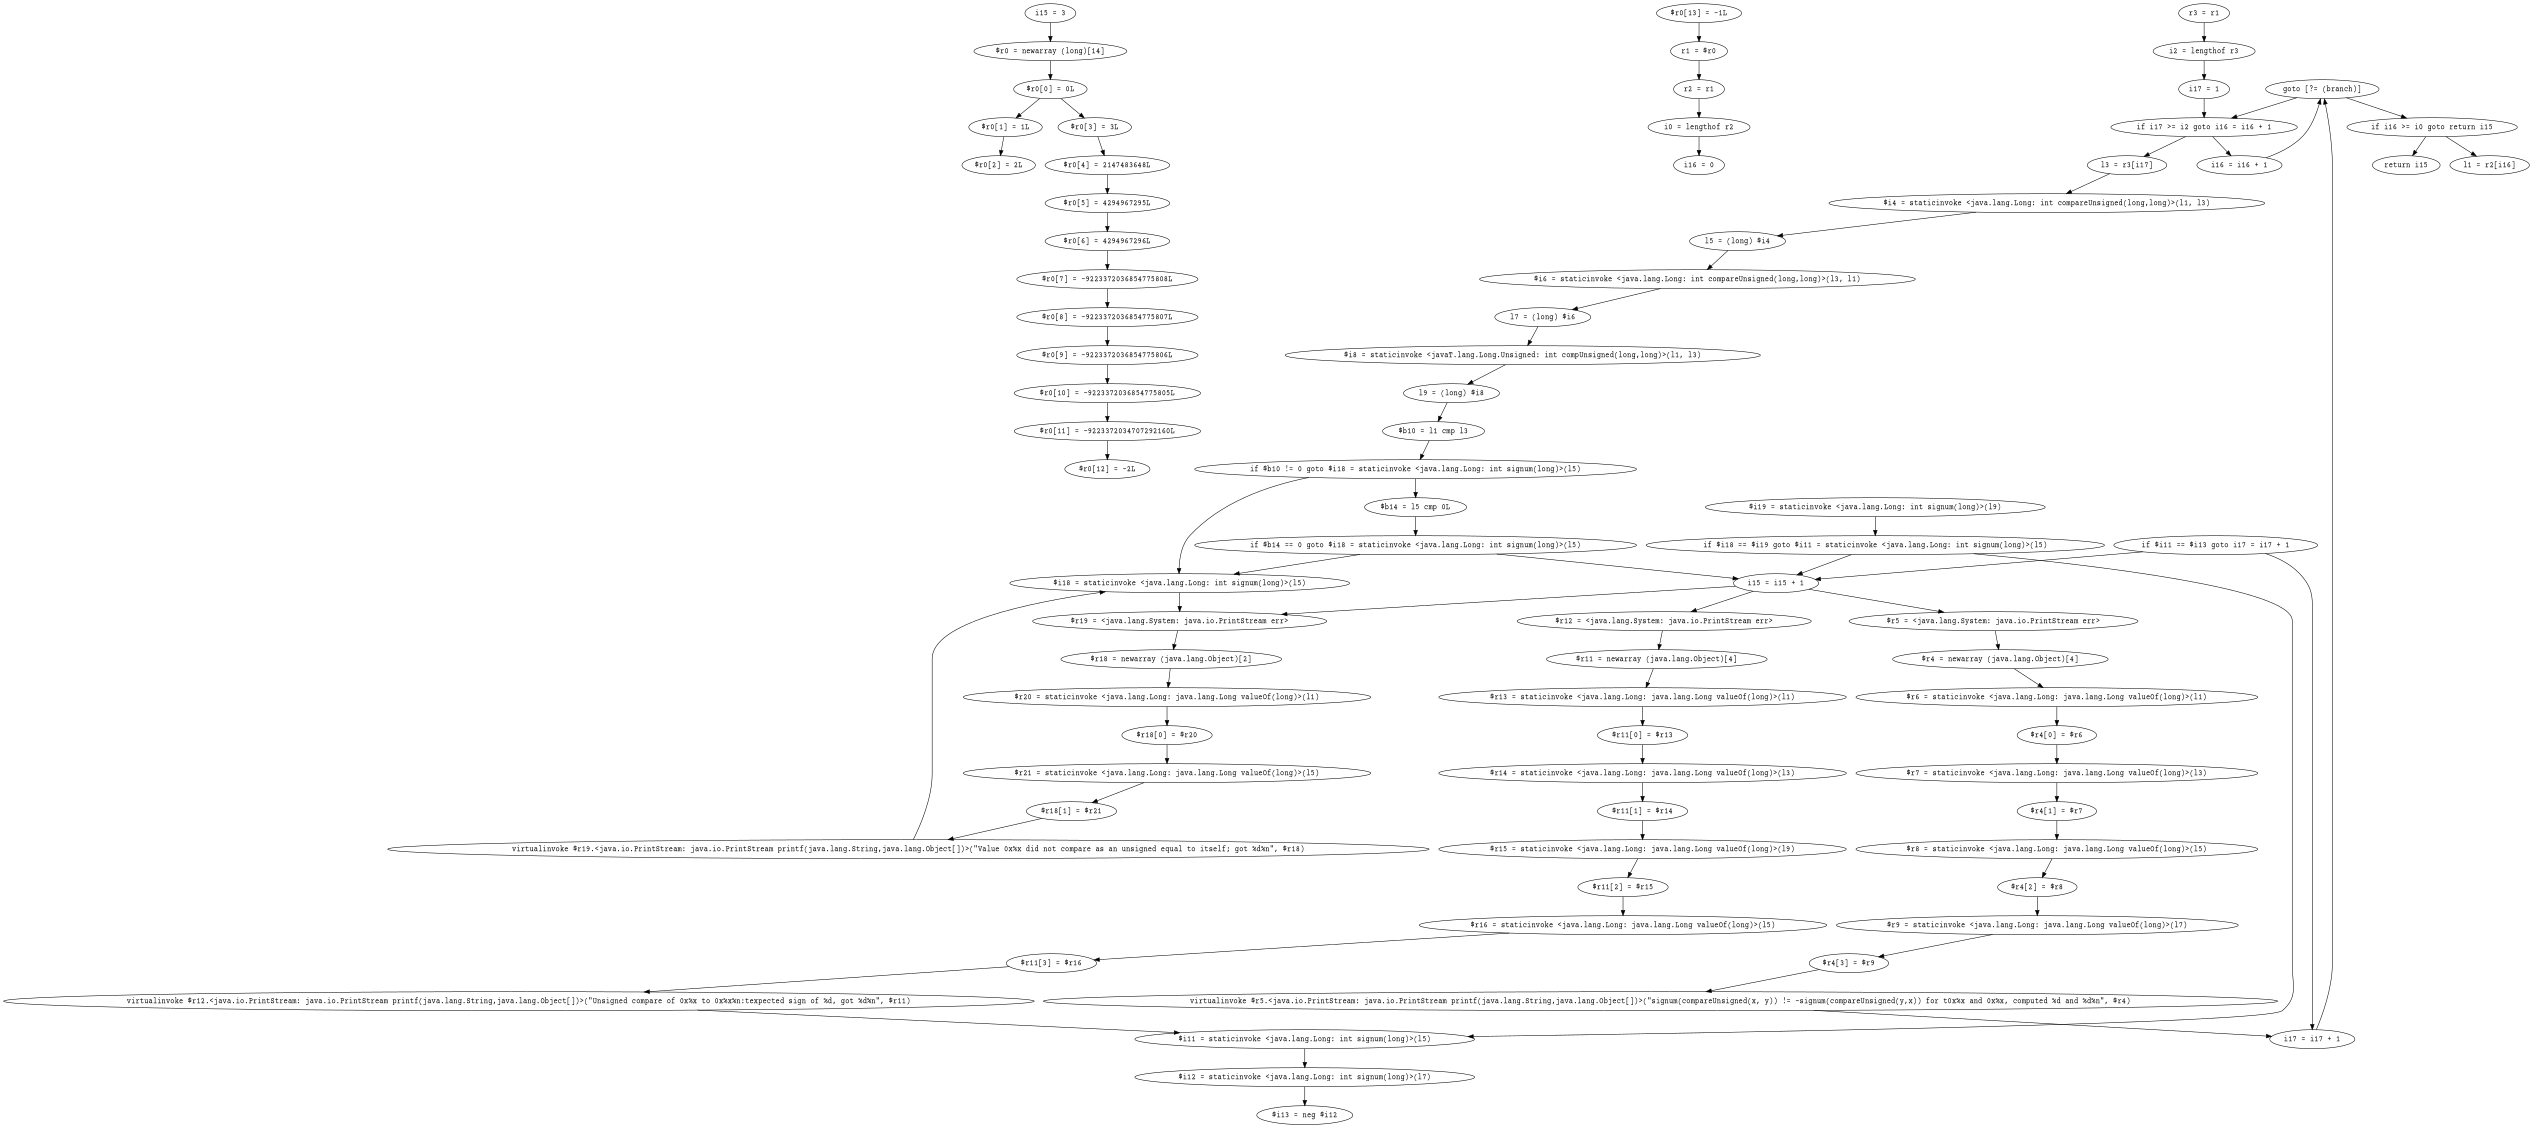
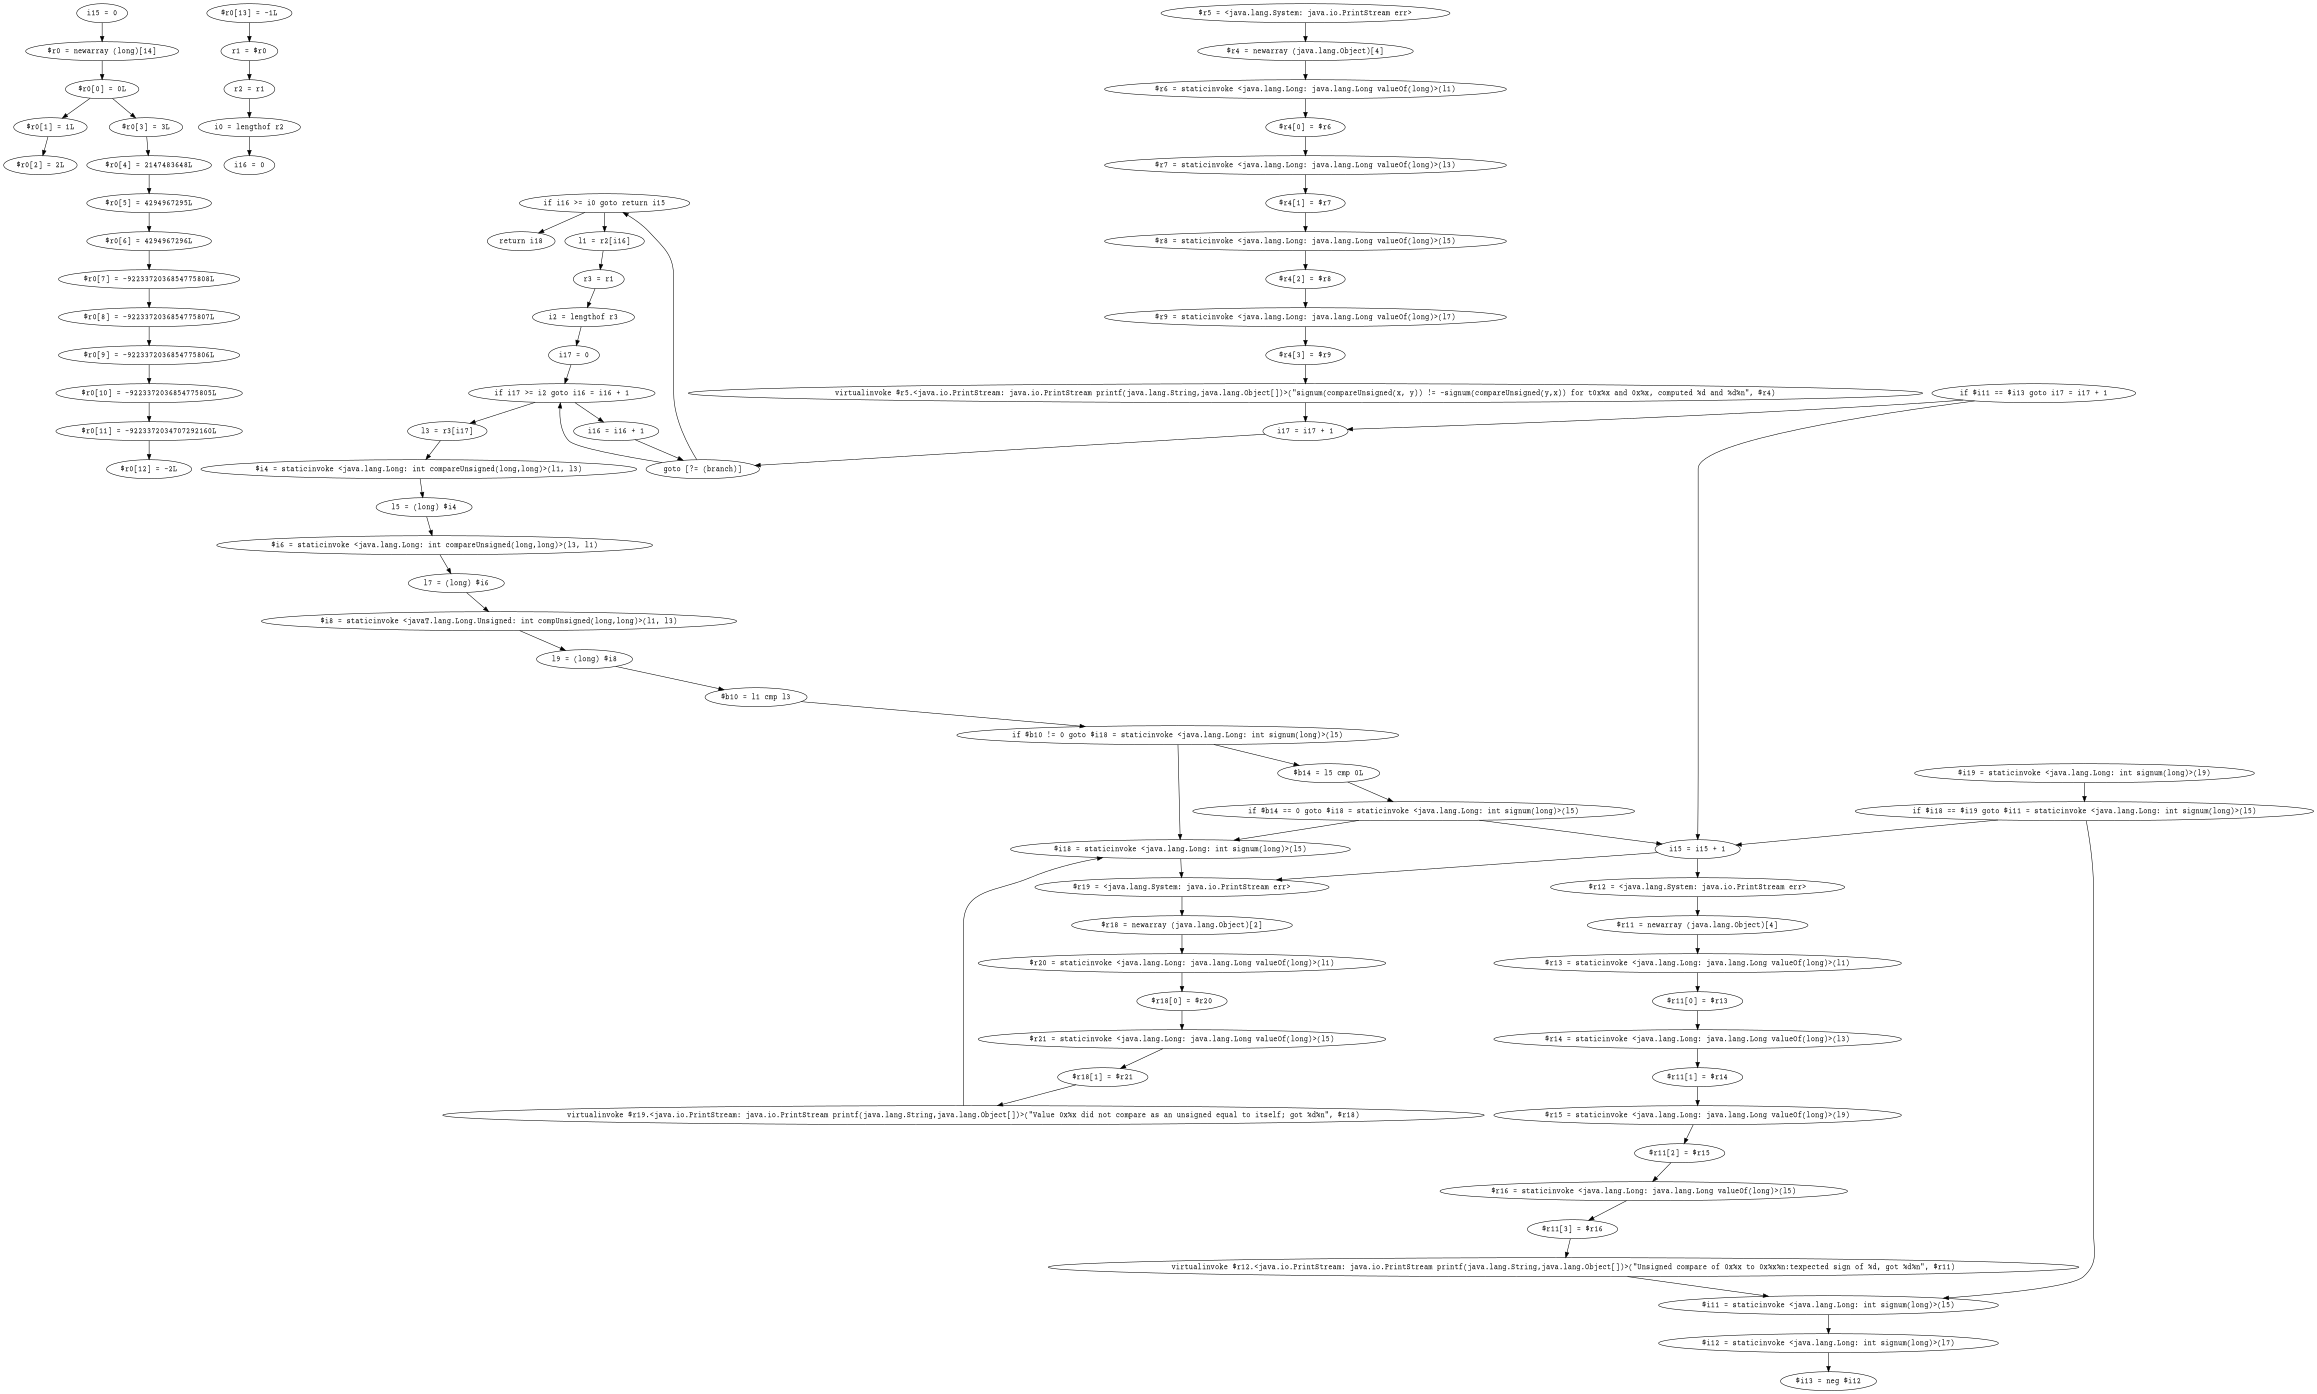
node "i15 = 3": label "i15 = 3" -> "i15 = 0"
node "i17 = 1": label "i17 = 1" -> "i17 = 0"
node "return i15": label "return i15" -> "return i18"
edge "l1 = r2[i16]" -> "r3 = r1": added
edge "i15 = i15 + 1" -> "$r5 = <java.lang.System: java.io.PrintStream err>": removed
